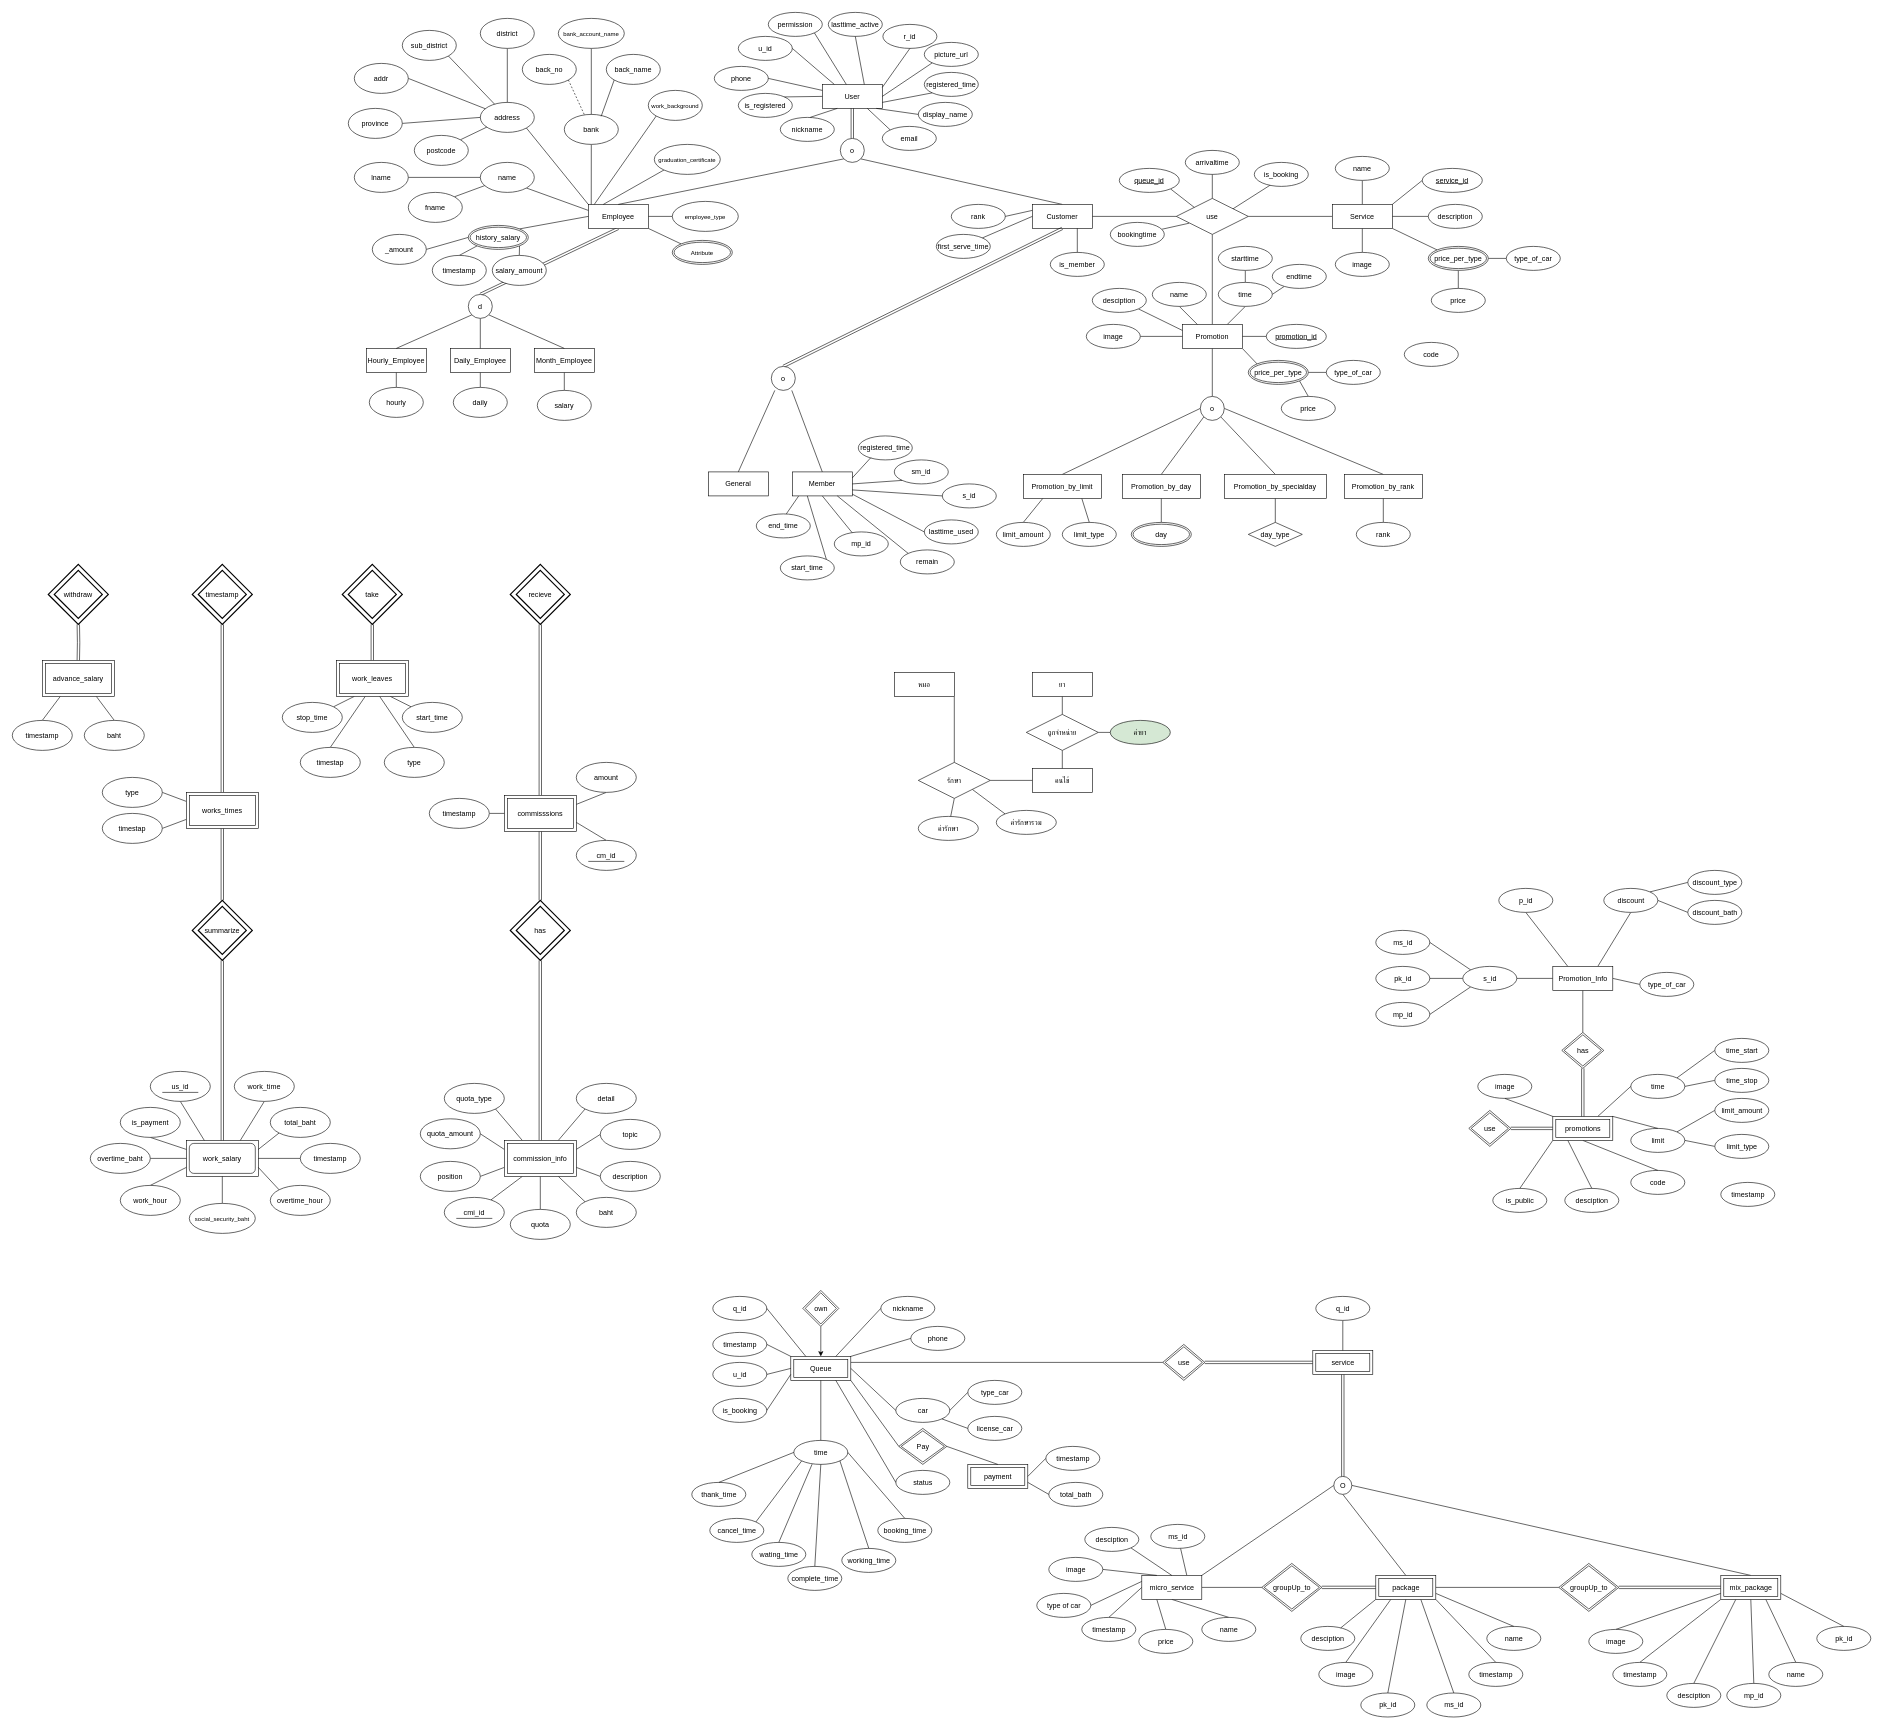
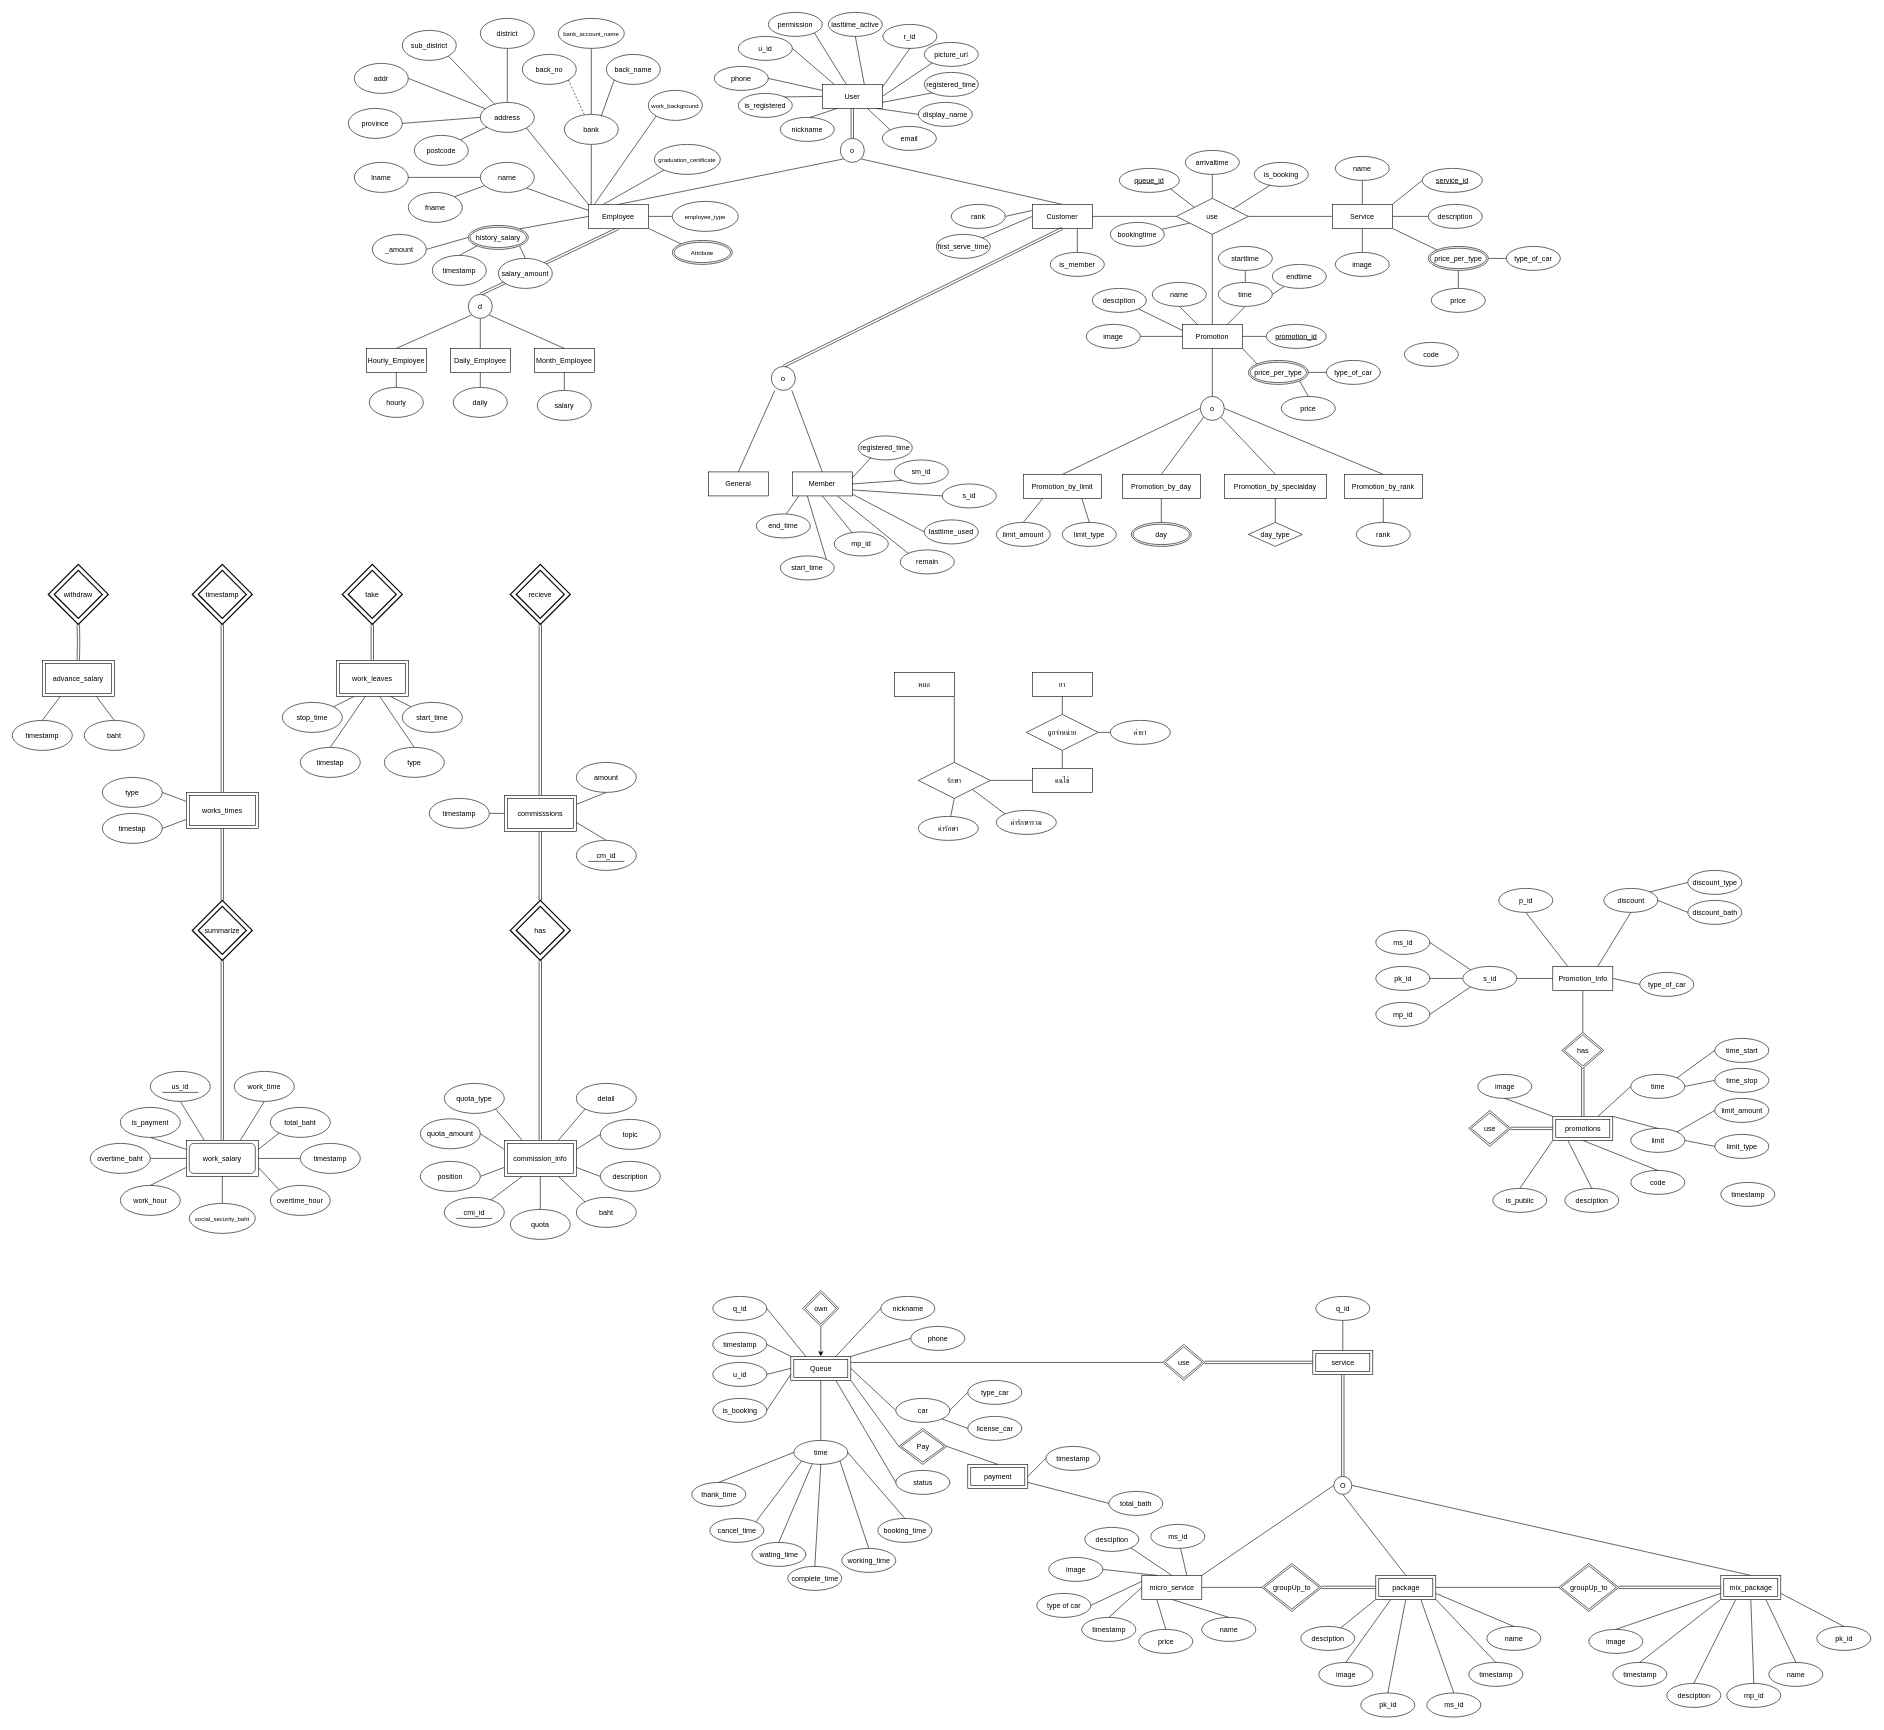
node "salary_amount": moved (519, 270) -> (525, 273)
node "ค่ายา": fillcolor #d5e8d4 -> #ffffff
node "total_bath": moved (1076, 1494) -> (1136, 1503)
